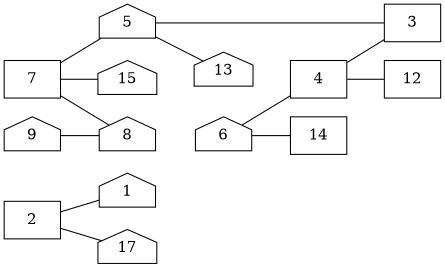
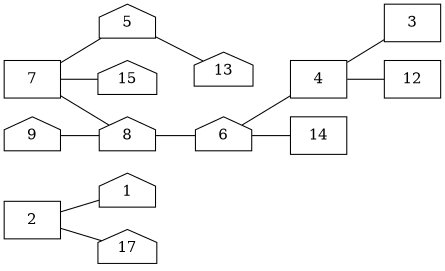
edge "5" -- "3": removed
edge "8" -- "6": added
